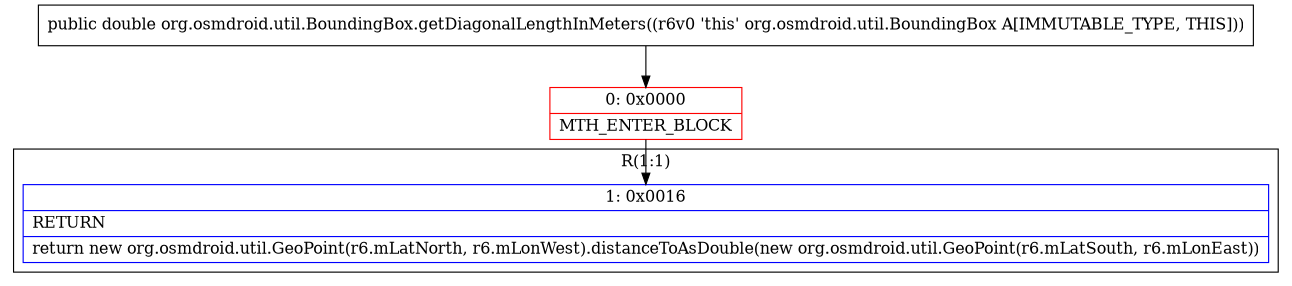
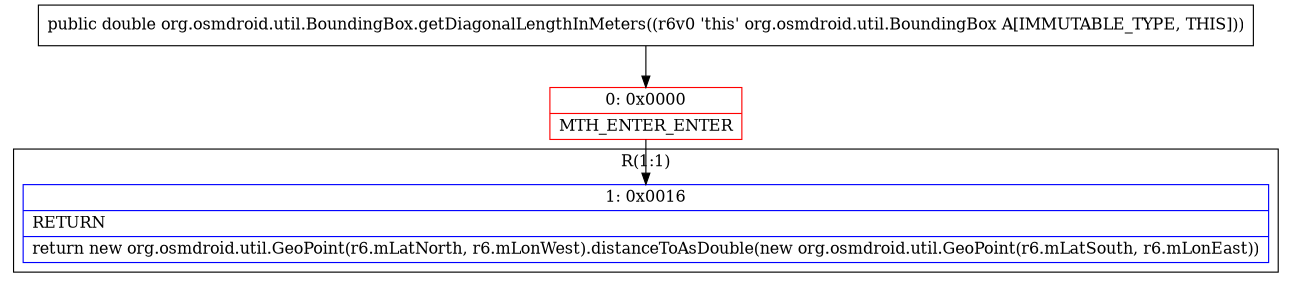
node "0: 0x0000": text "MTH_ENTER_BLOCK" -> "MTH_ENTER_ENTER"
